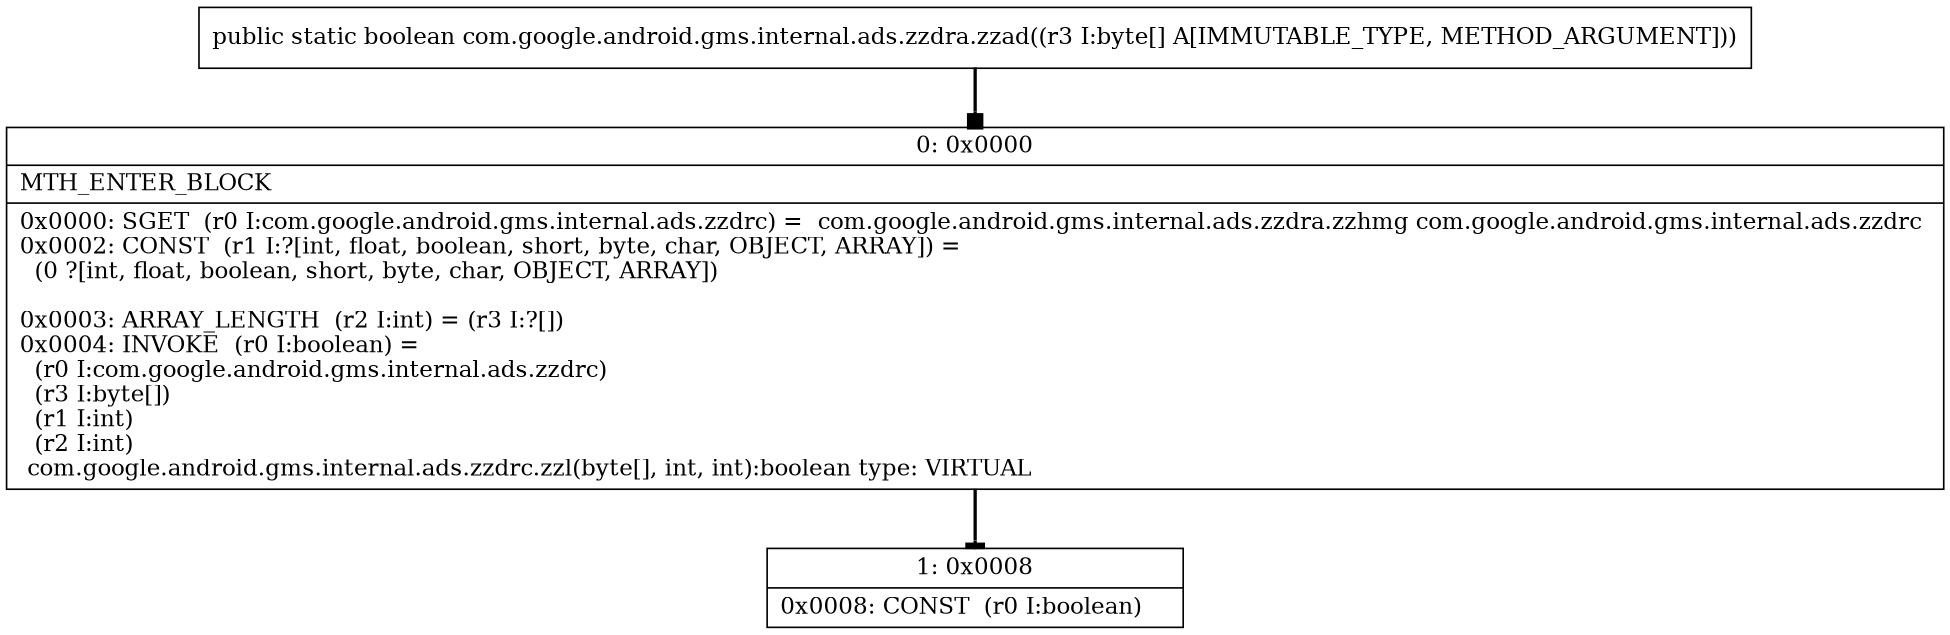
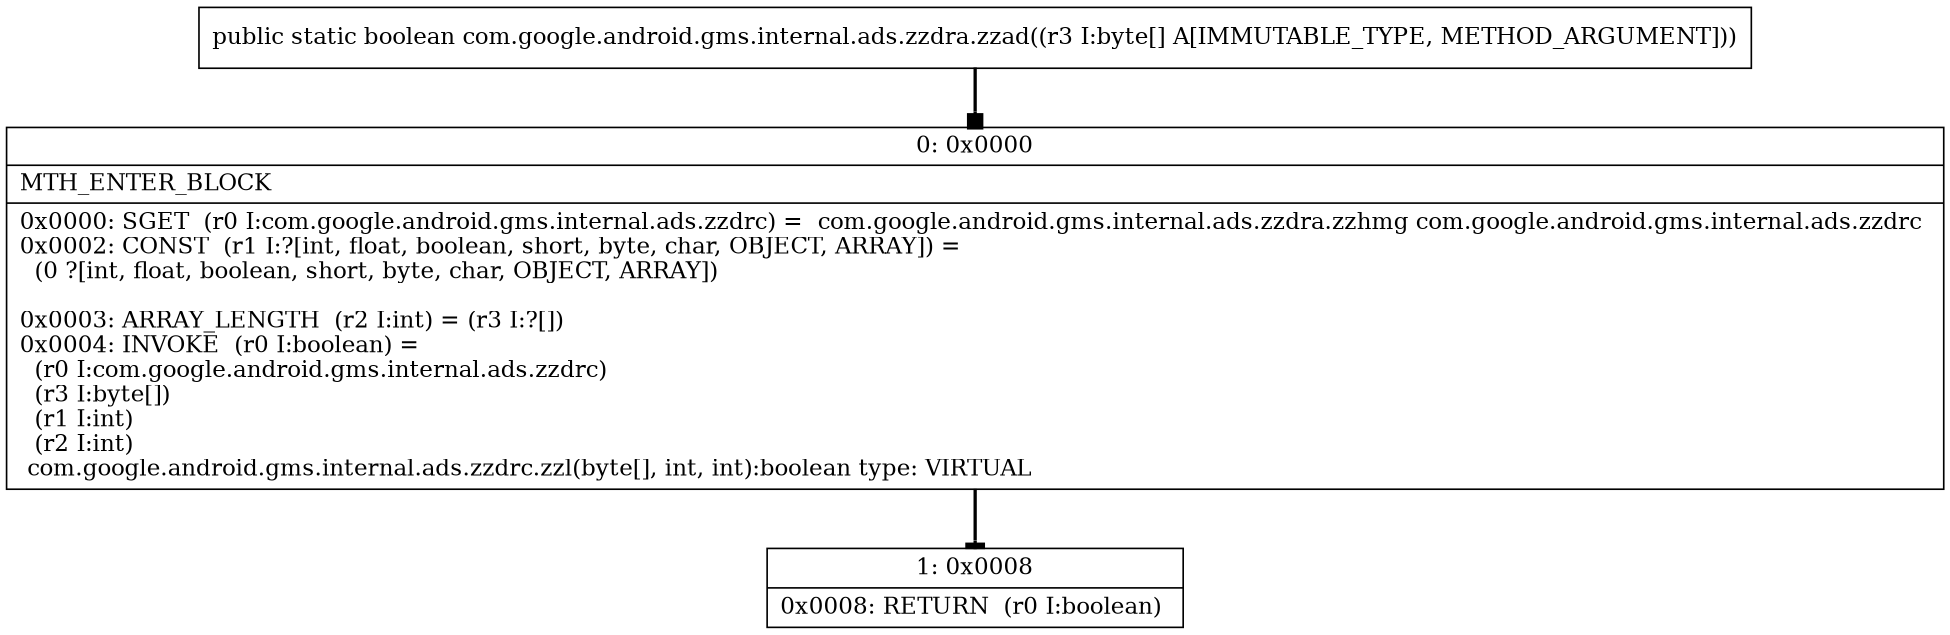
node "1: 0x0008": text "0x0008: CONST  (r0 I:boolean)" -> "0x0008: RETURN  (r0 I:boolean)"
